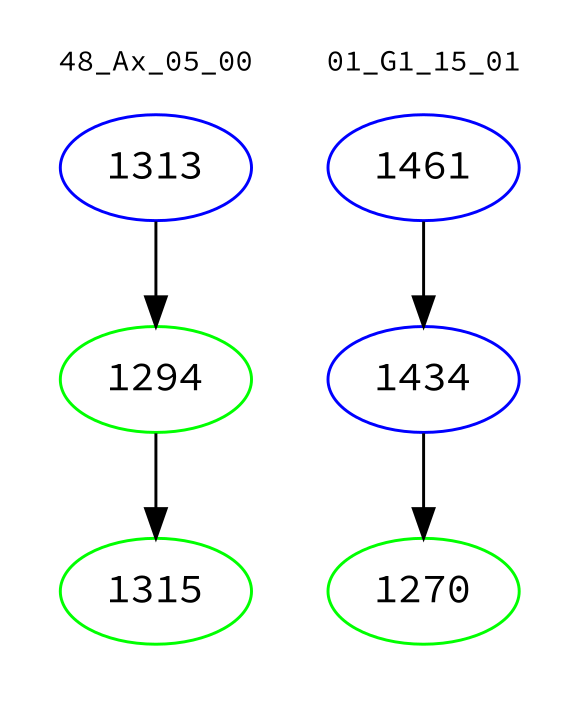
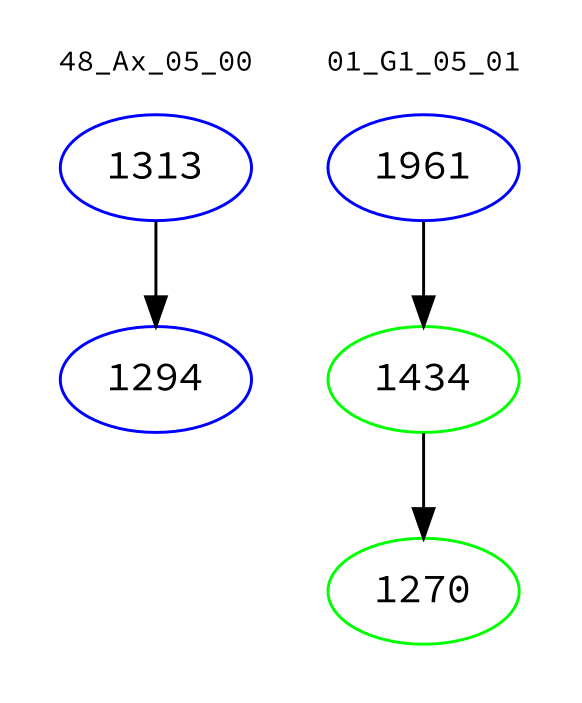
cluster "01_G1_15_01": label "01_G1_15_01" -> "01_G1_05_01"
node "1461": label "1461" -> "1961"
node "1294": color green -> blue
node "1434": color blue -> green
node "1315": removed
